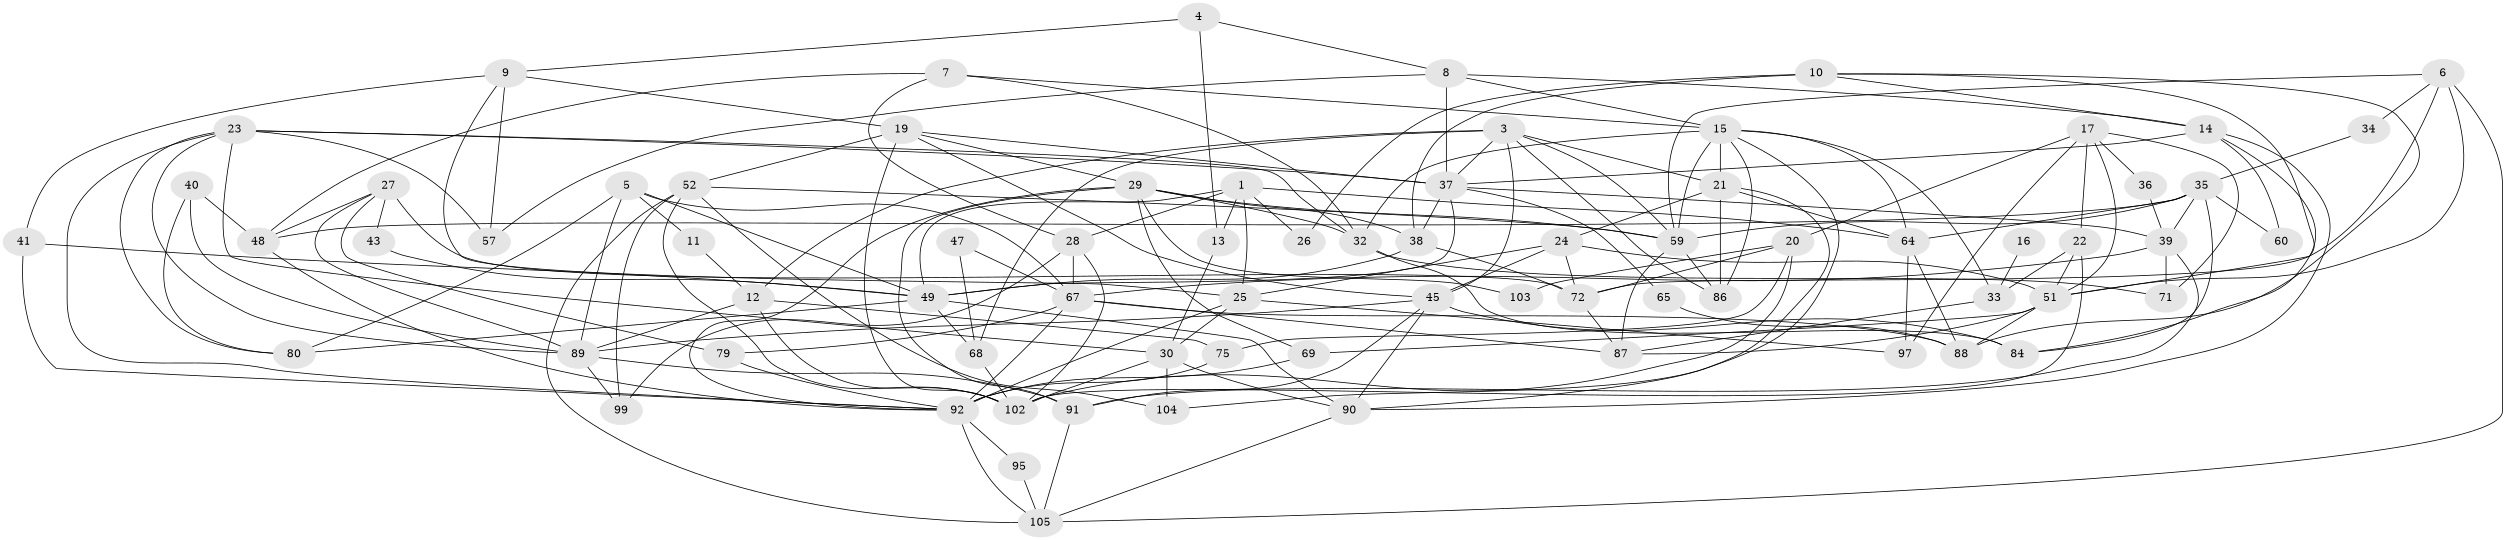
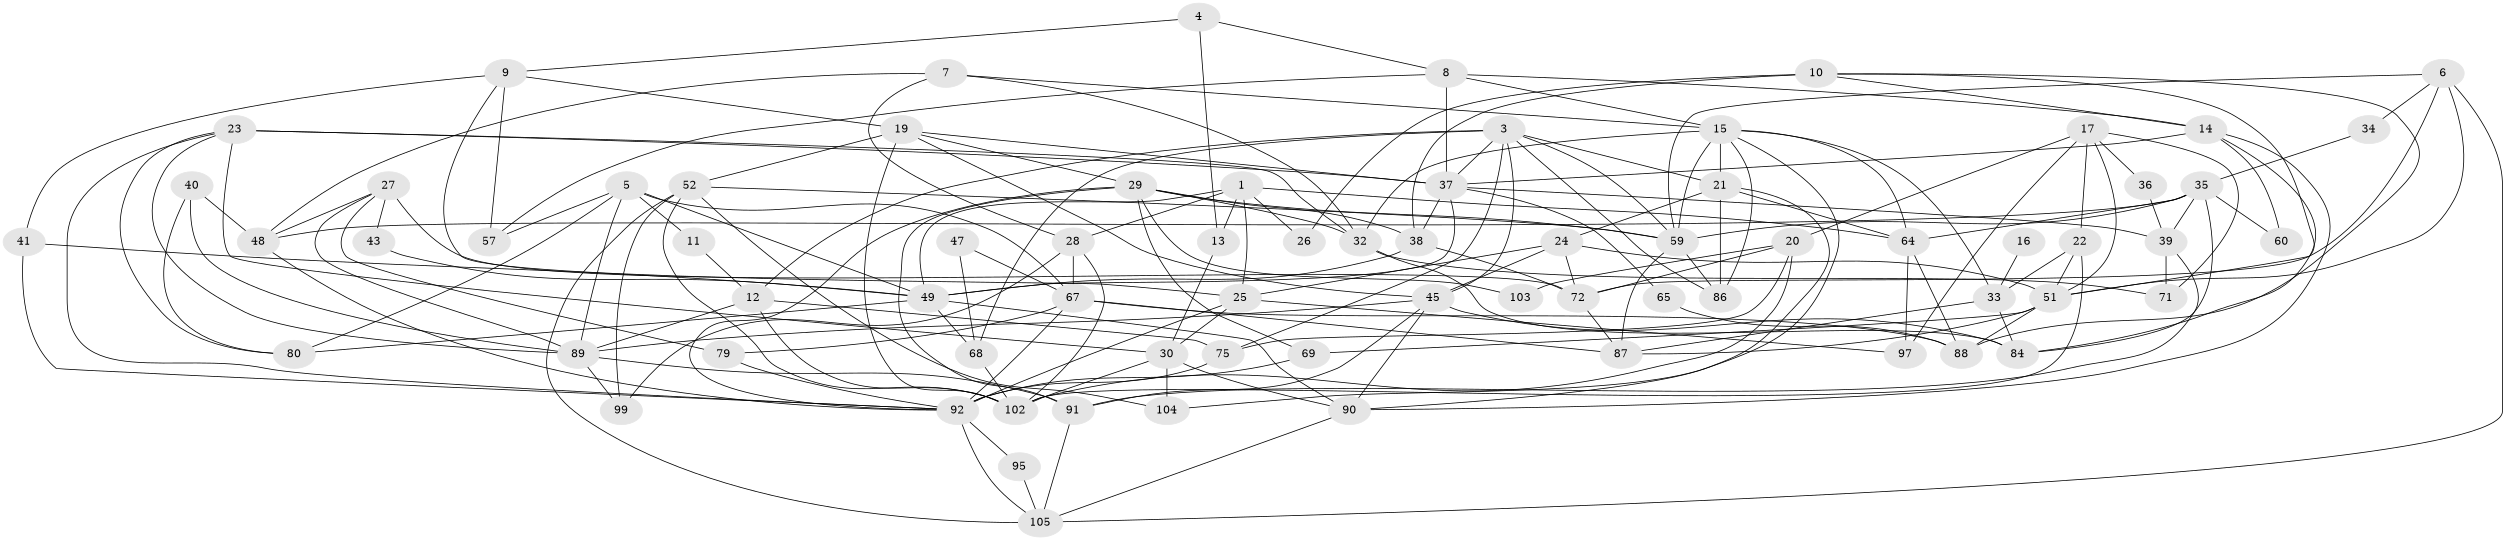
edge "23" -- "57": now "5" -- "57"
edge "39" -- "67": removed
edge "3" -- "75": added
edge "33" -- "84": added
